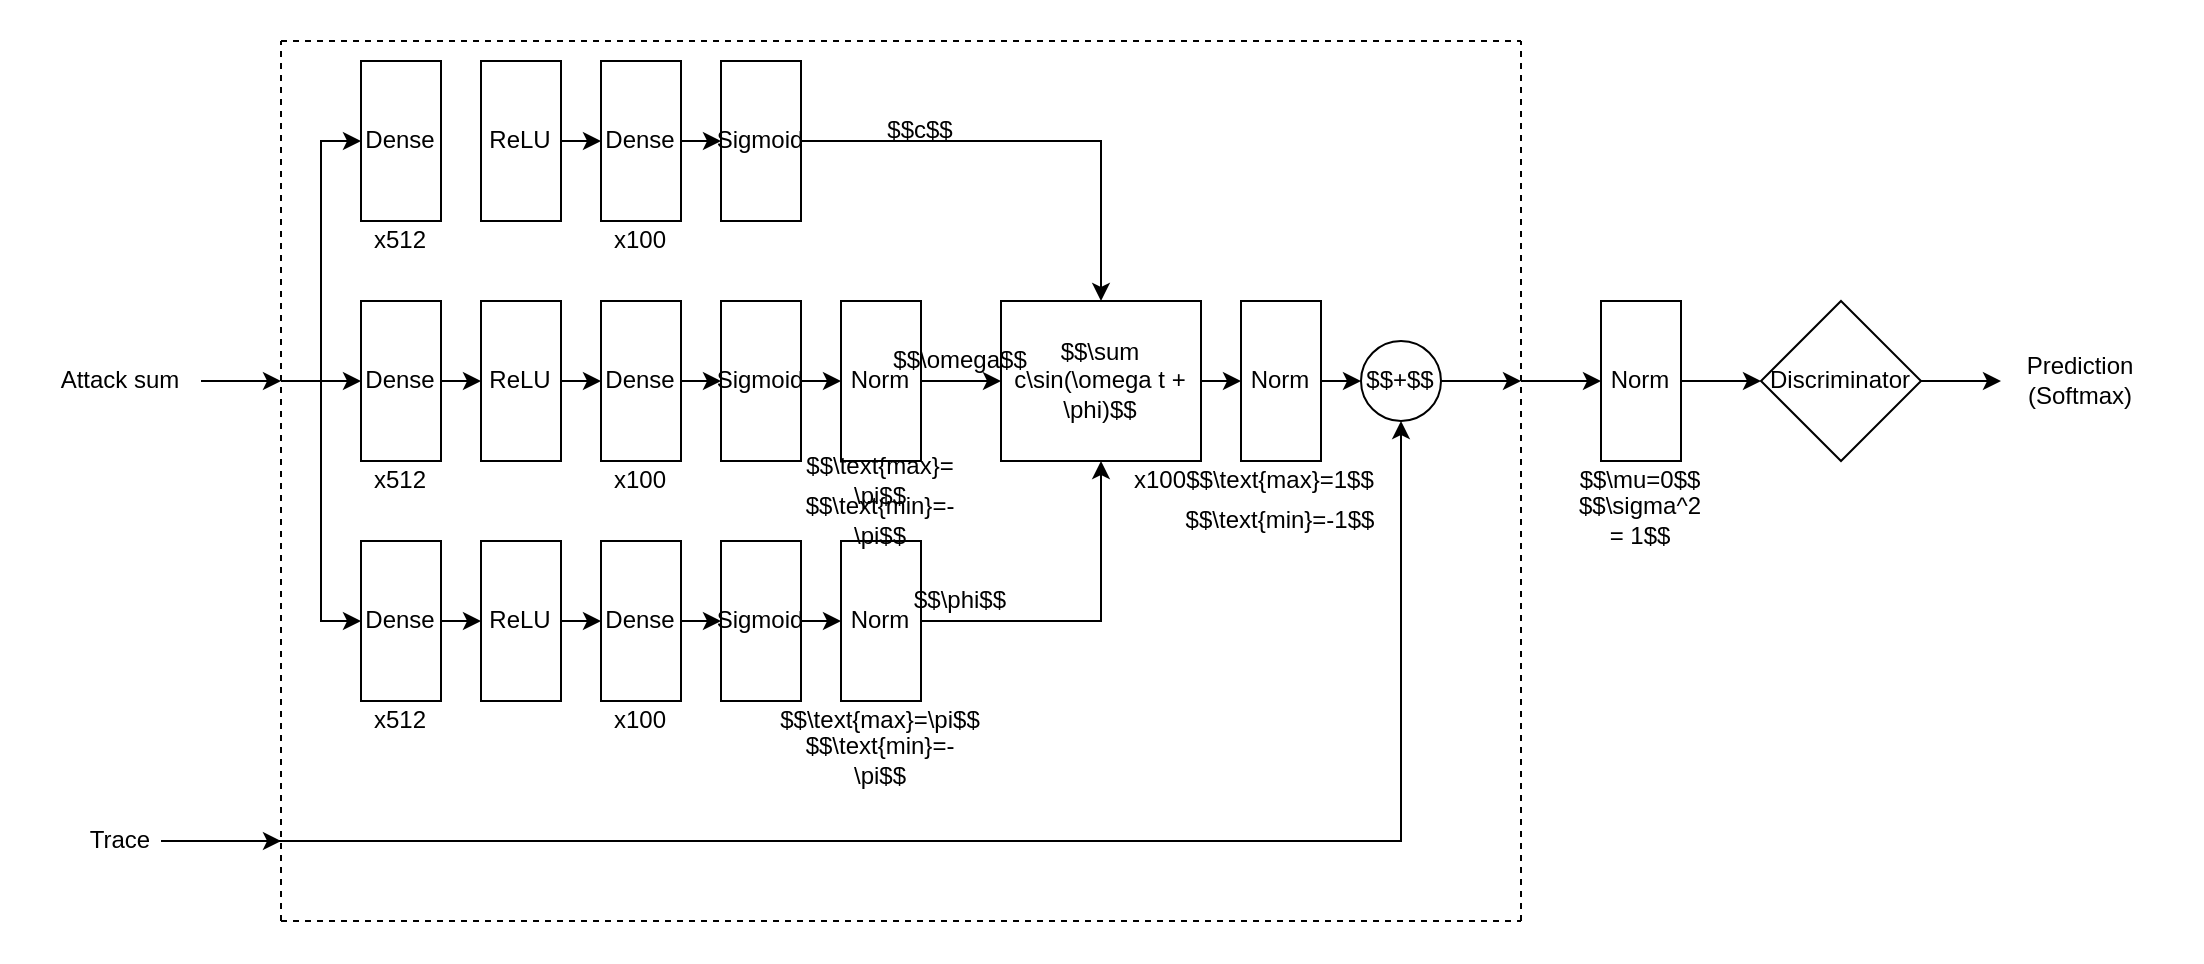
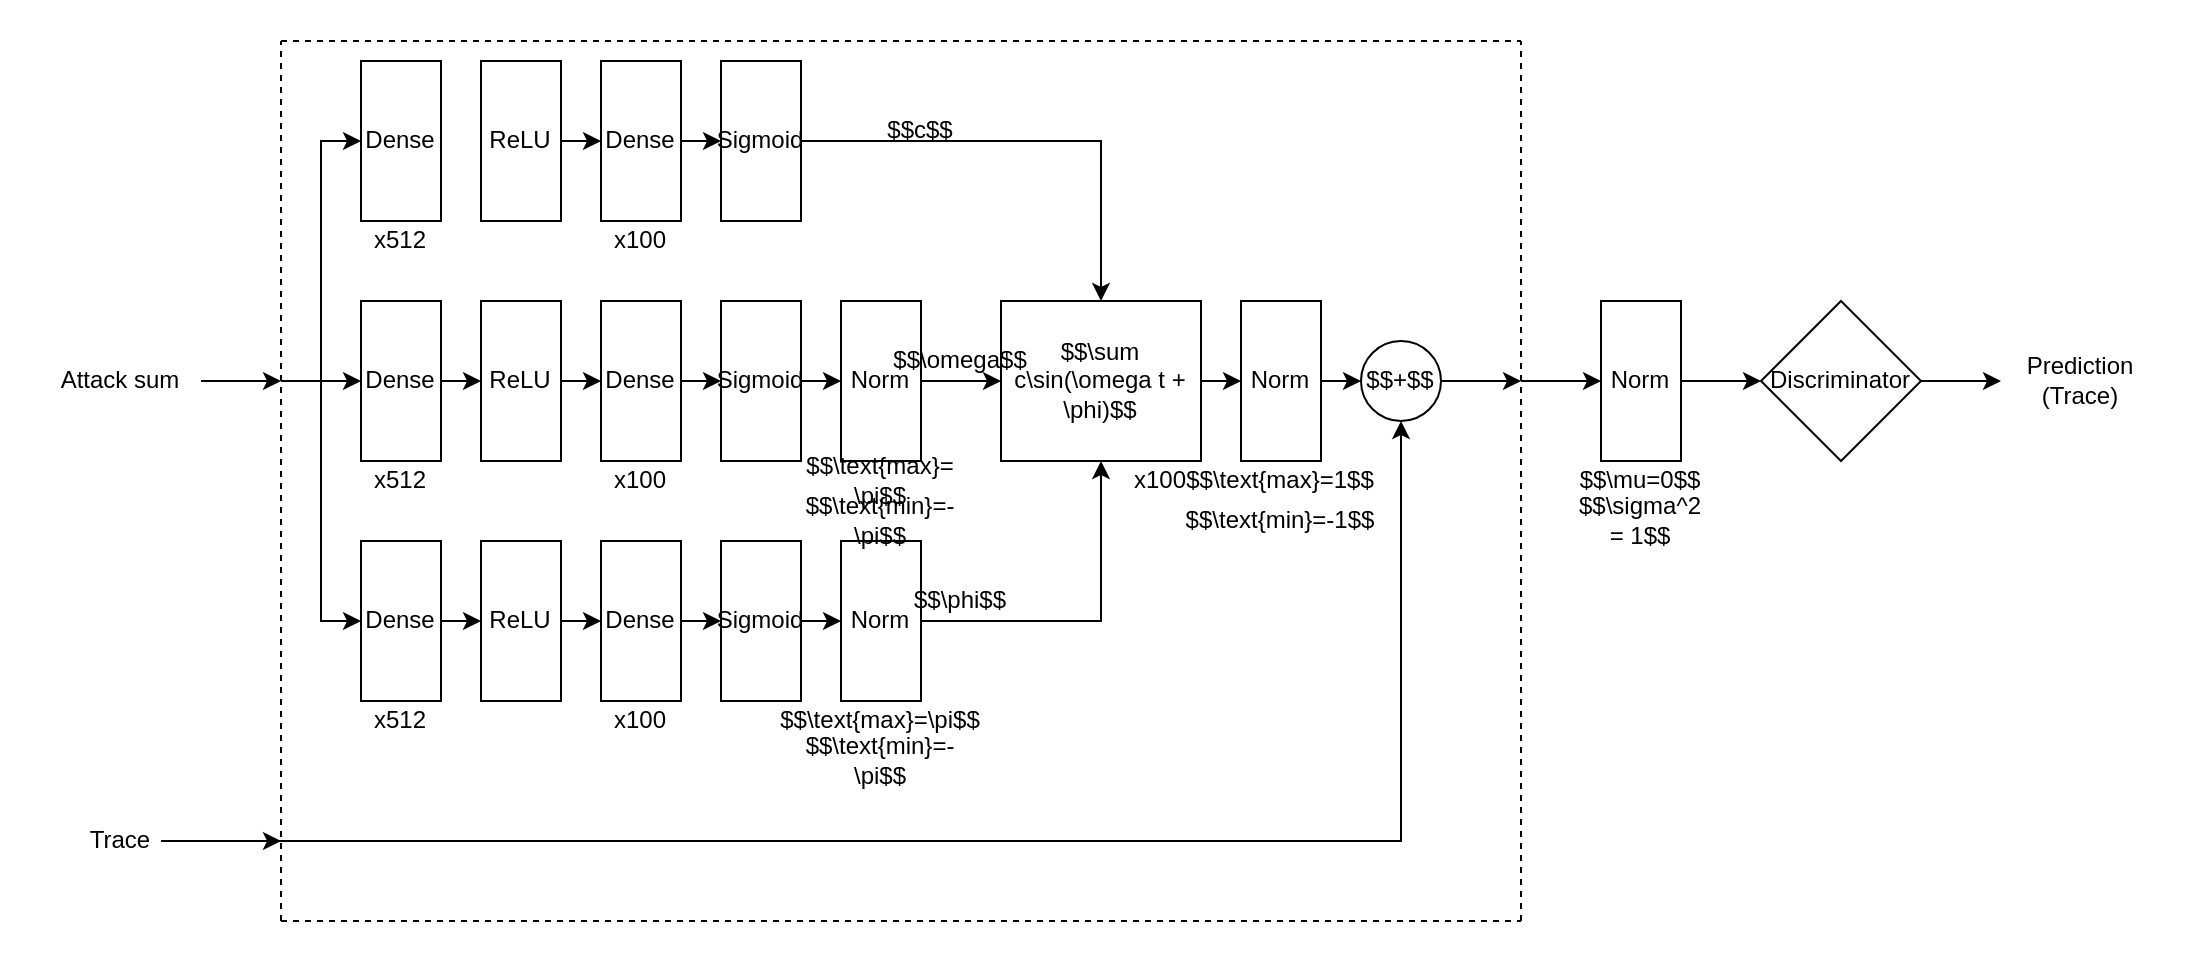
node "Prediction (Softmax)": label "Prediction (Softmax)" -> "Prediction (Trace)"
